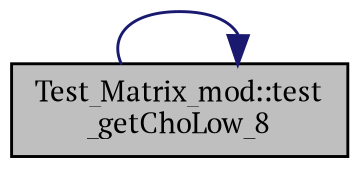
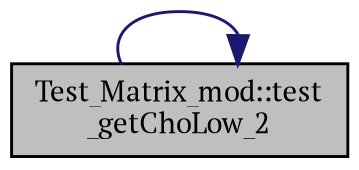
node "Test_Matrix_mod::test _getChoLow_8": label "Test_Matrix_mod::test _getChoLow_8" -> "Test_Matrix_mod::test _getChoLow_2"
